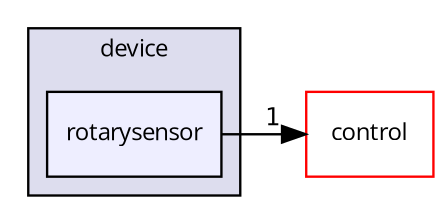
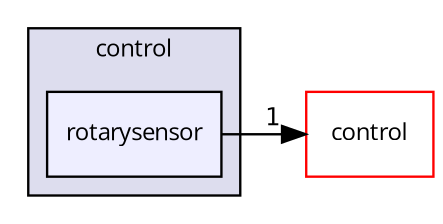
cluster "device": label "device" -> "control"
